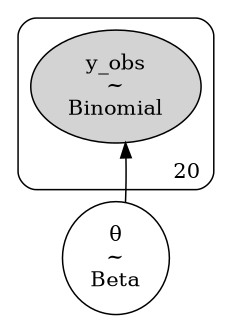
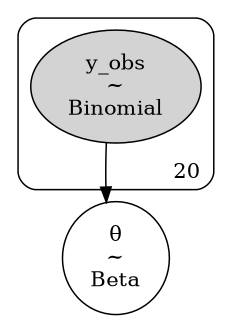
edge "θ ~ Beta" -> "y_obs ~ Binomial": reversed
